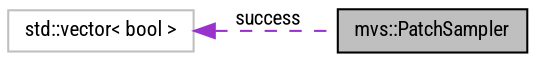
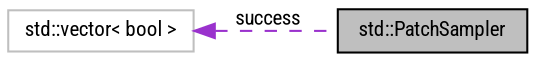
node "mvs::PatchSampler": label "mvs::PatchSampler" -> "std::PatchSampler"
